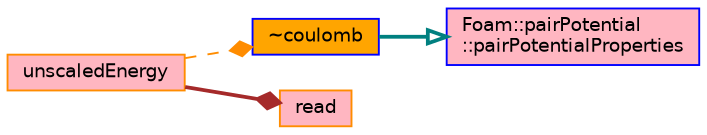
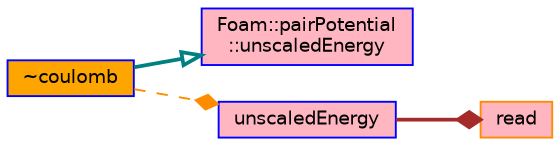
node "Foam::pairPotential ::pairPotentialProperties": label "Foam::pairPotential ::pairPotentialProperties" -> "Foam::pairPotential ::unscaledEnergy"
edge "unscaledEnergy" -> "~coulomb": reversed
node "unscaledEnergy": color darkorange -> blue
